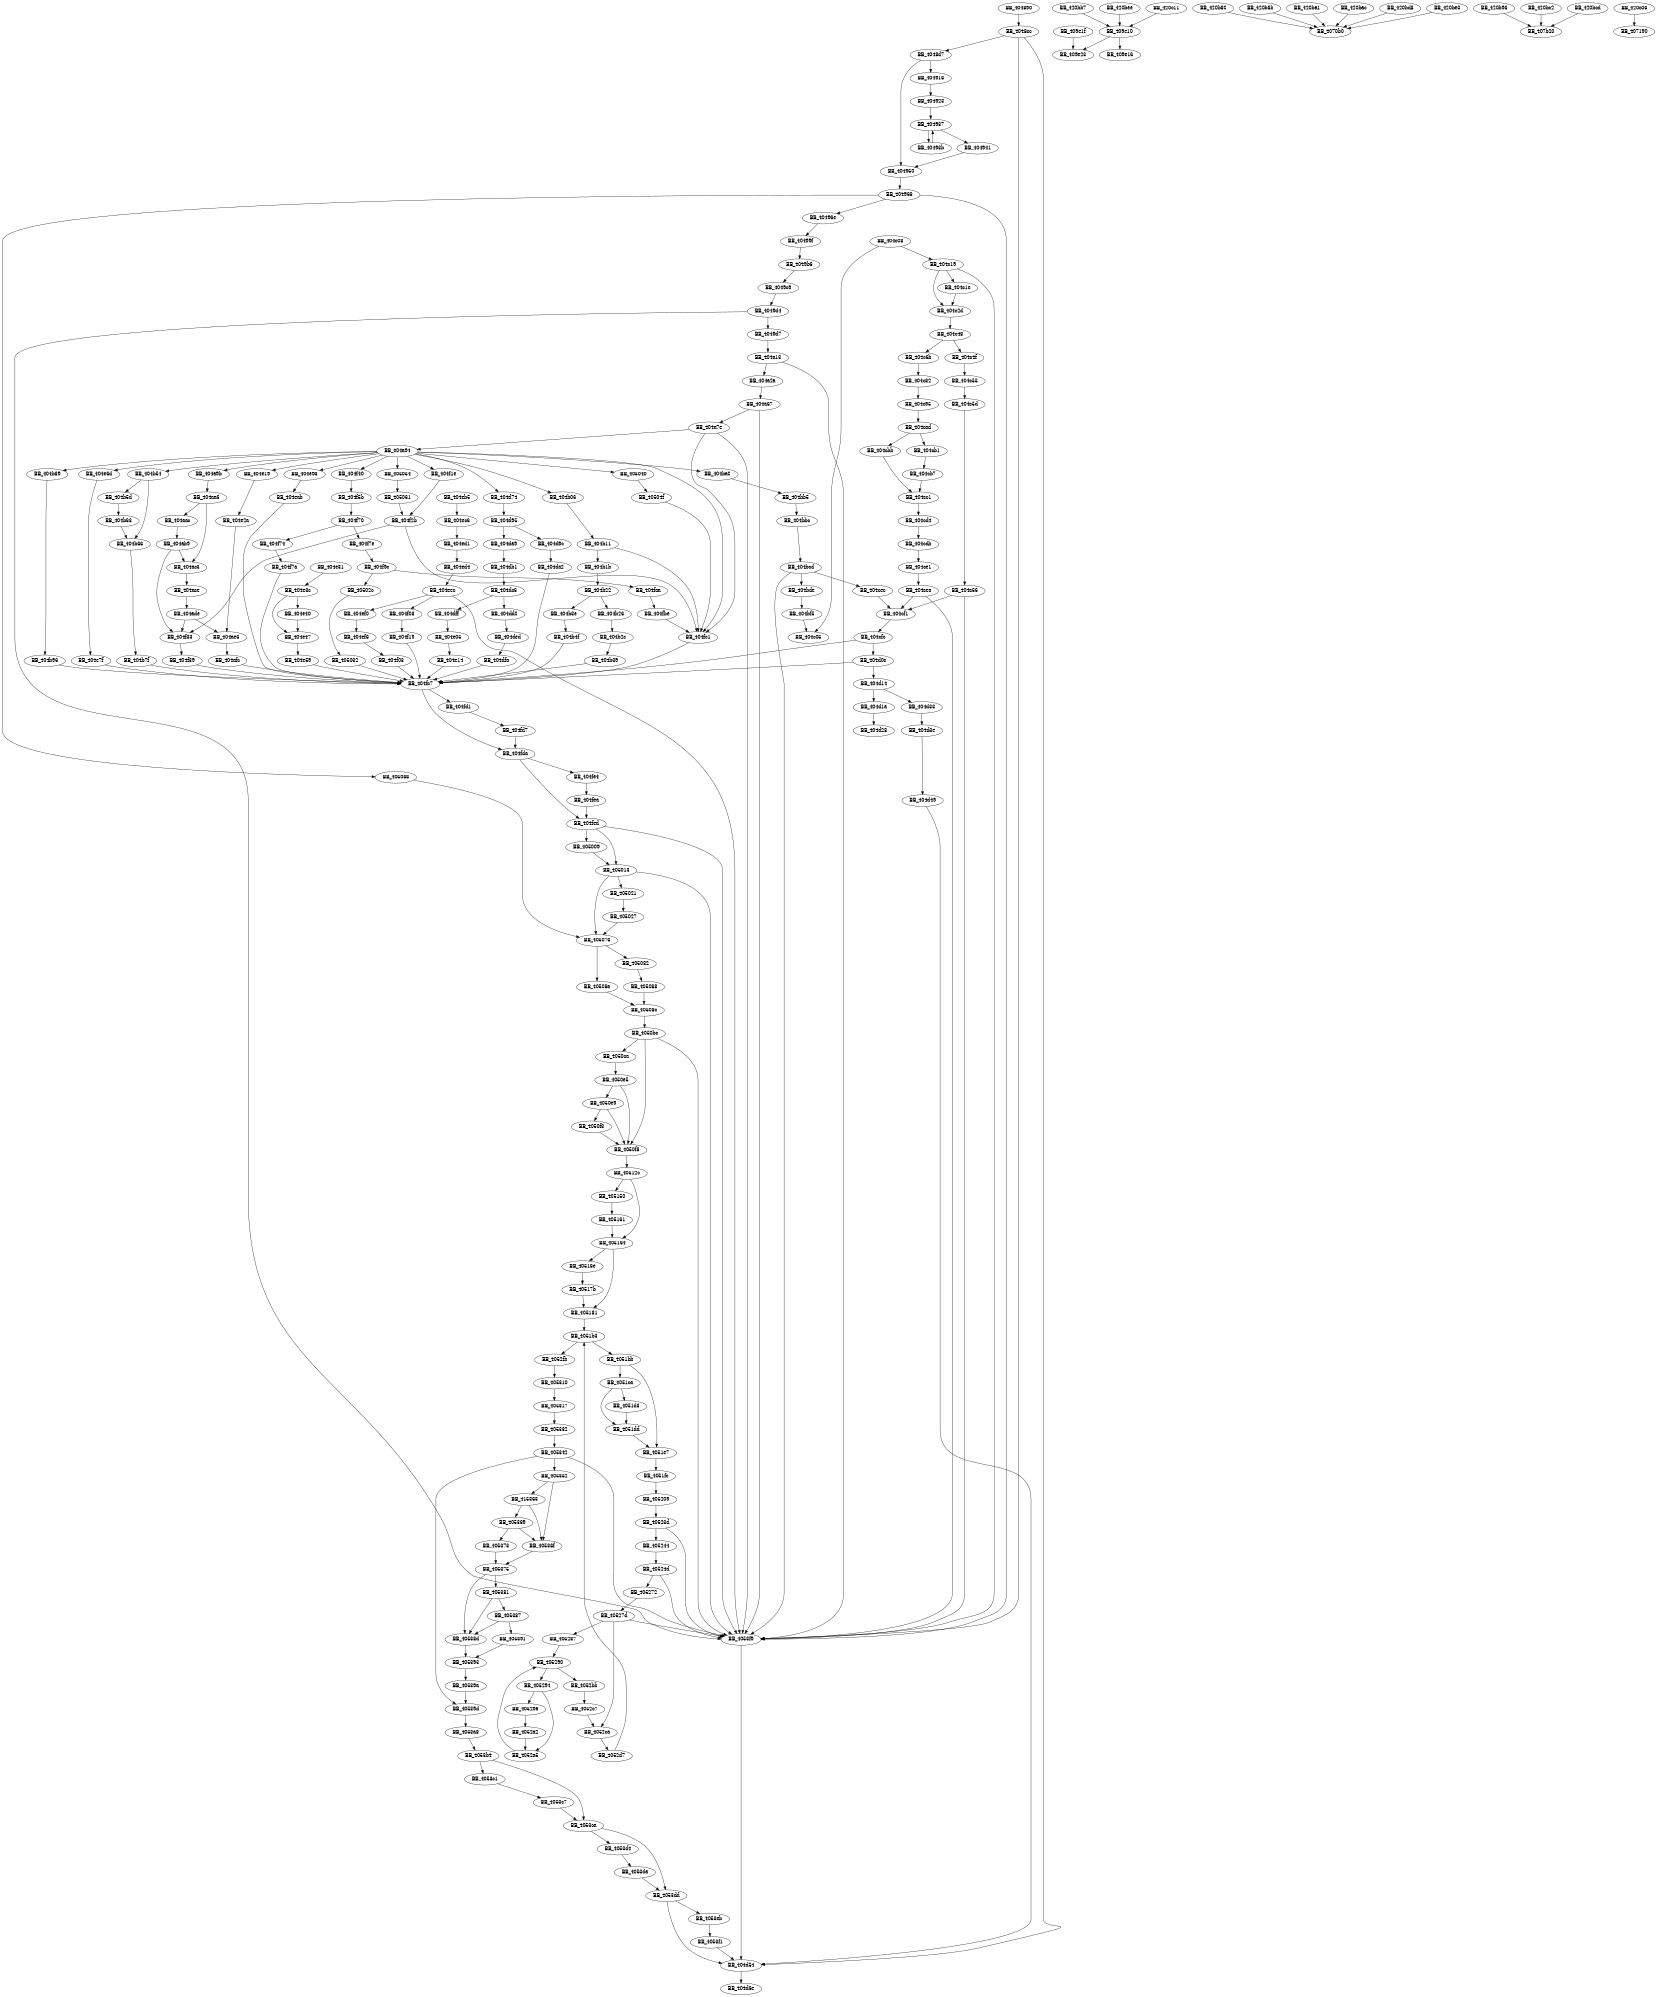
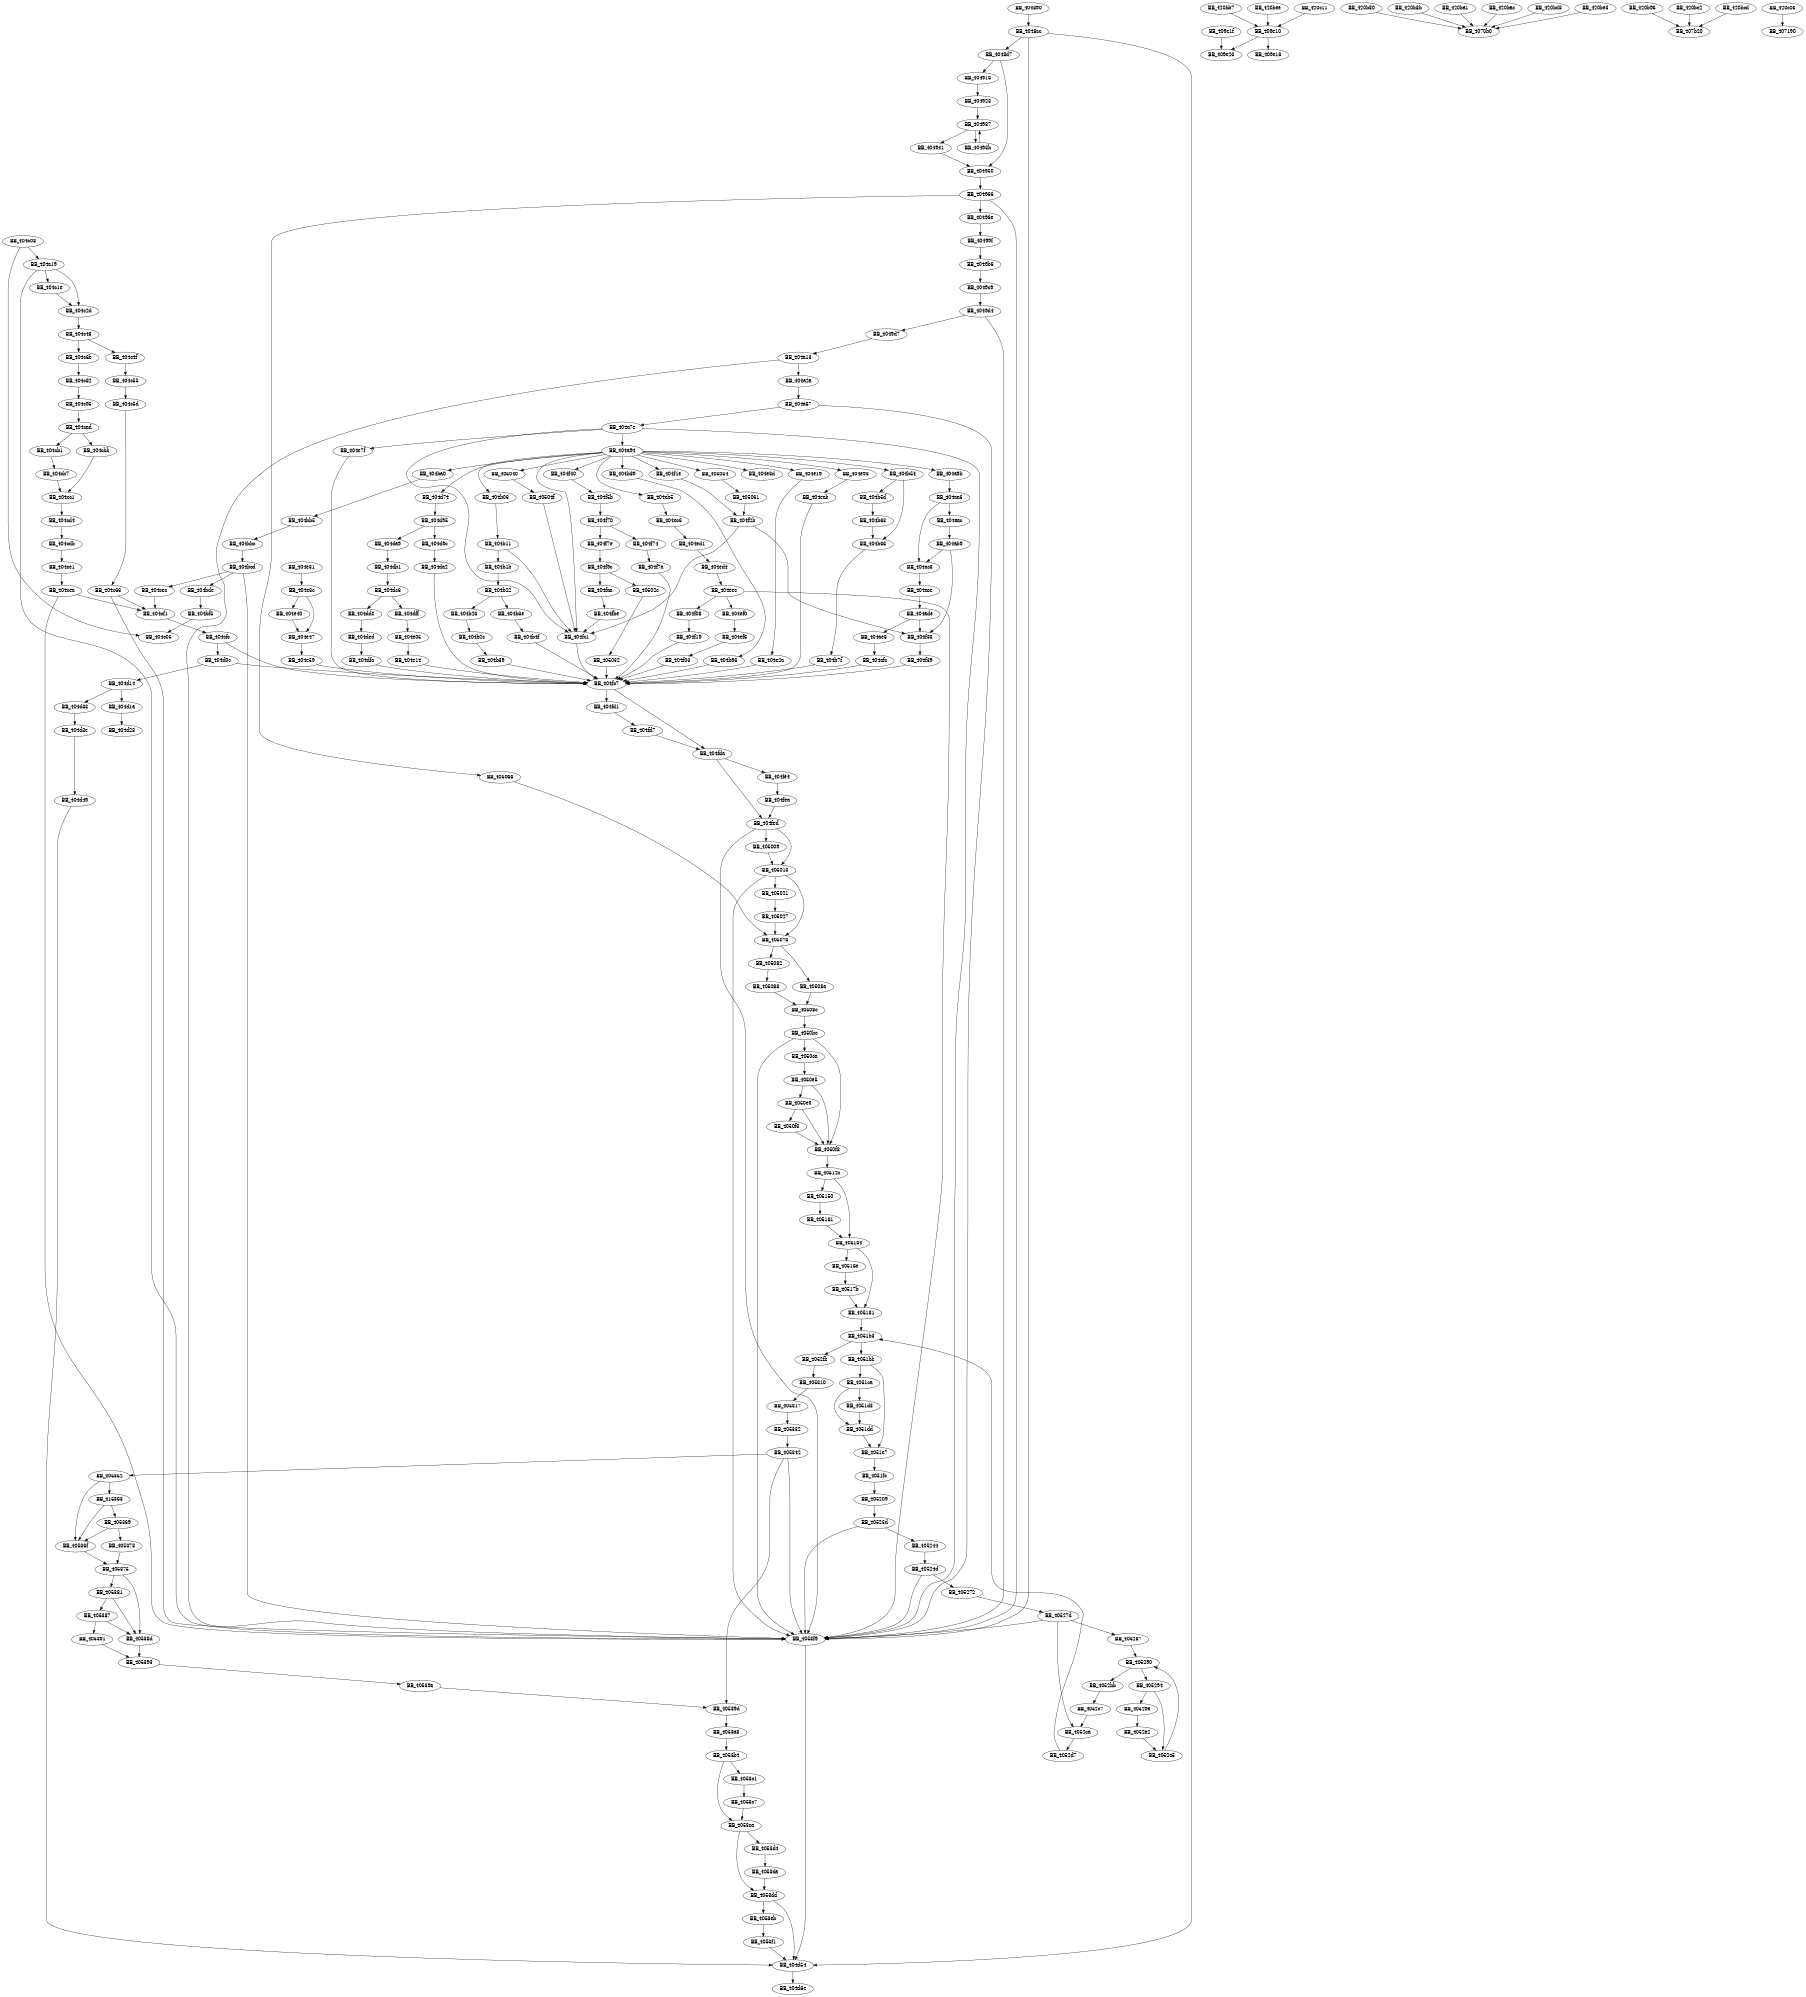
edge "BB_404a94" -> "BB_404eb5": added
edge "BB_404e6d" -> "BB_404e7f": now "BB_404a7e" -> "BB_404e7f"
edge "BB_404e2a" -> "BB_404ae6": now "BB_404e2a" -> "BB_404fc7"
